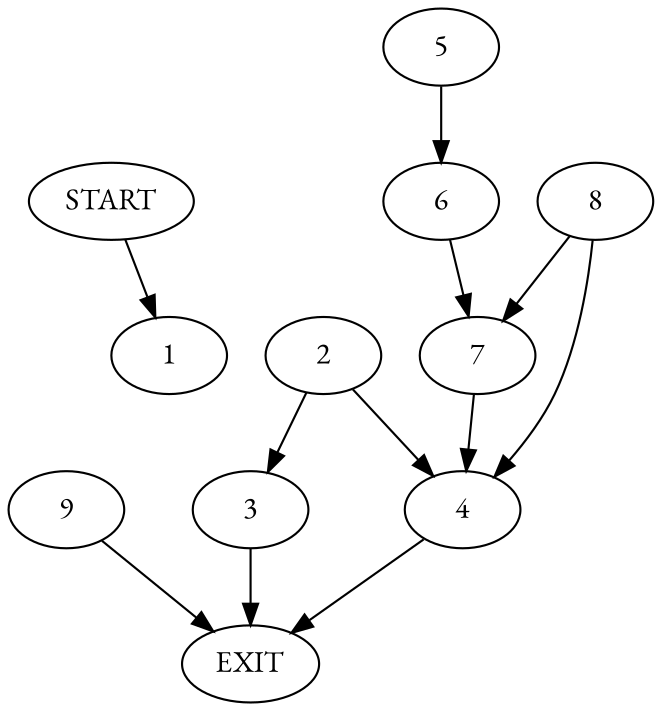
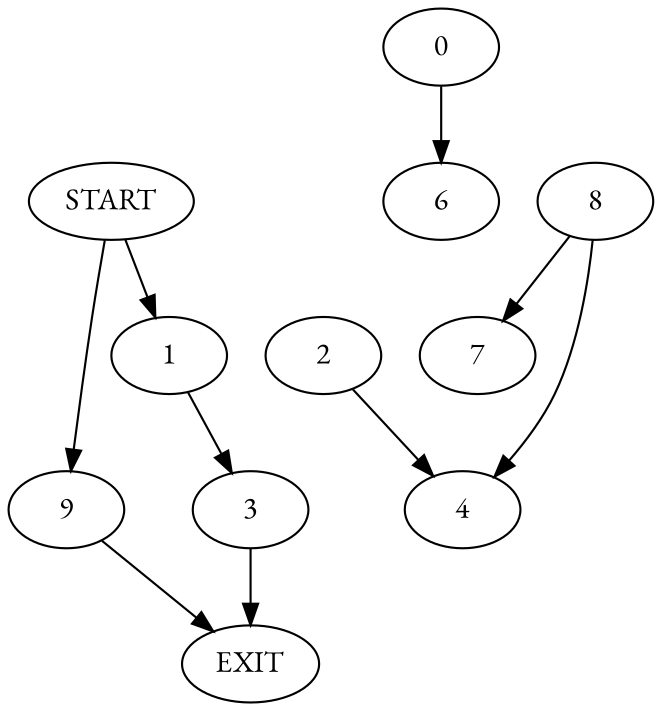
node "5": label "5" -> "0"
edge "6" -> "7": removed
edge "START" -> "9": added
edge "2" -> "3": now "1" -> "3"
edge "7" -> "4": removed
edge "4" -> "EXIT": removed
